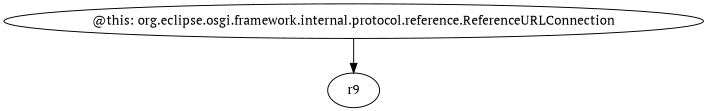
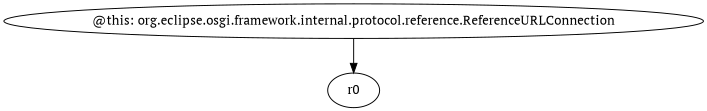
node "r9": label "r9" -> "r0"
